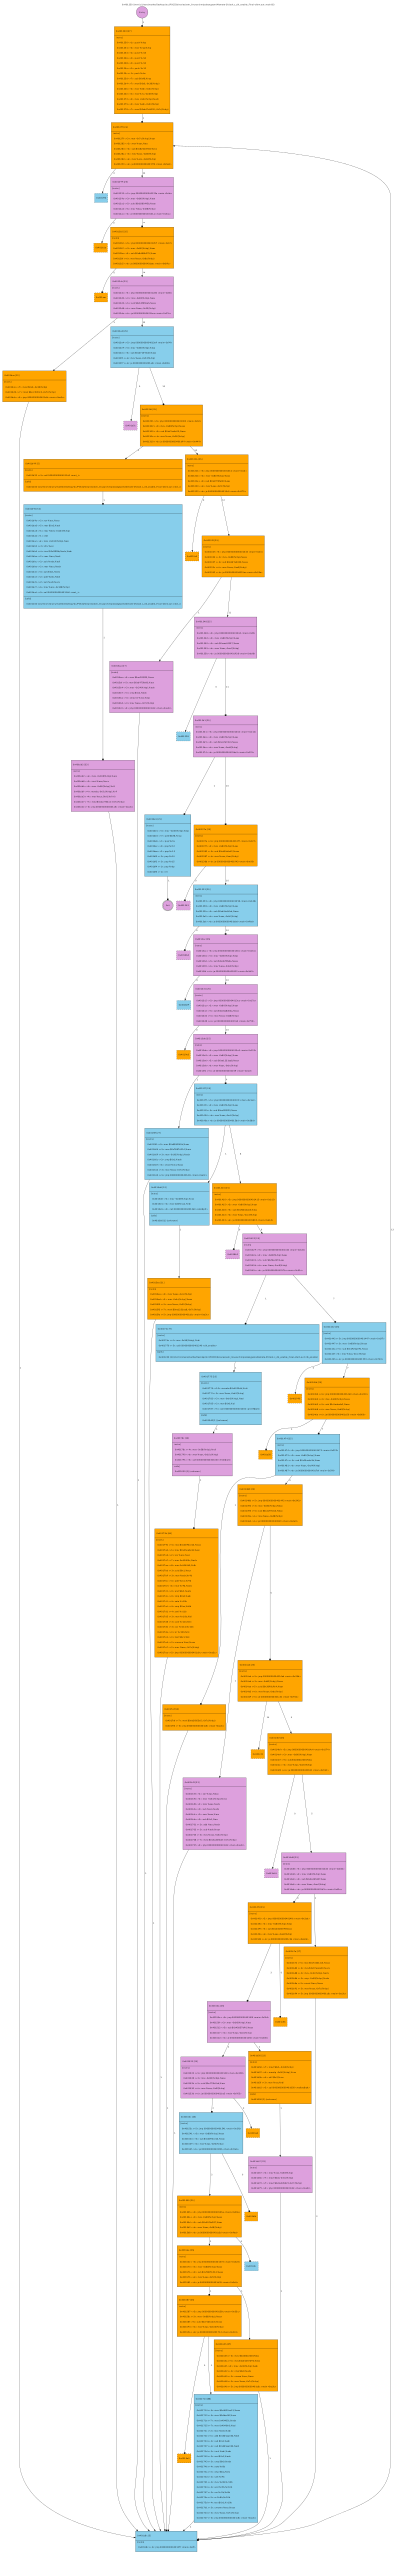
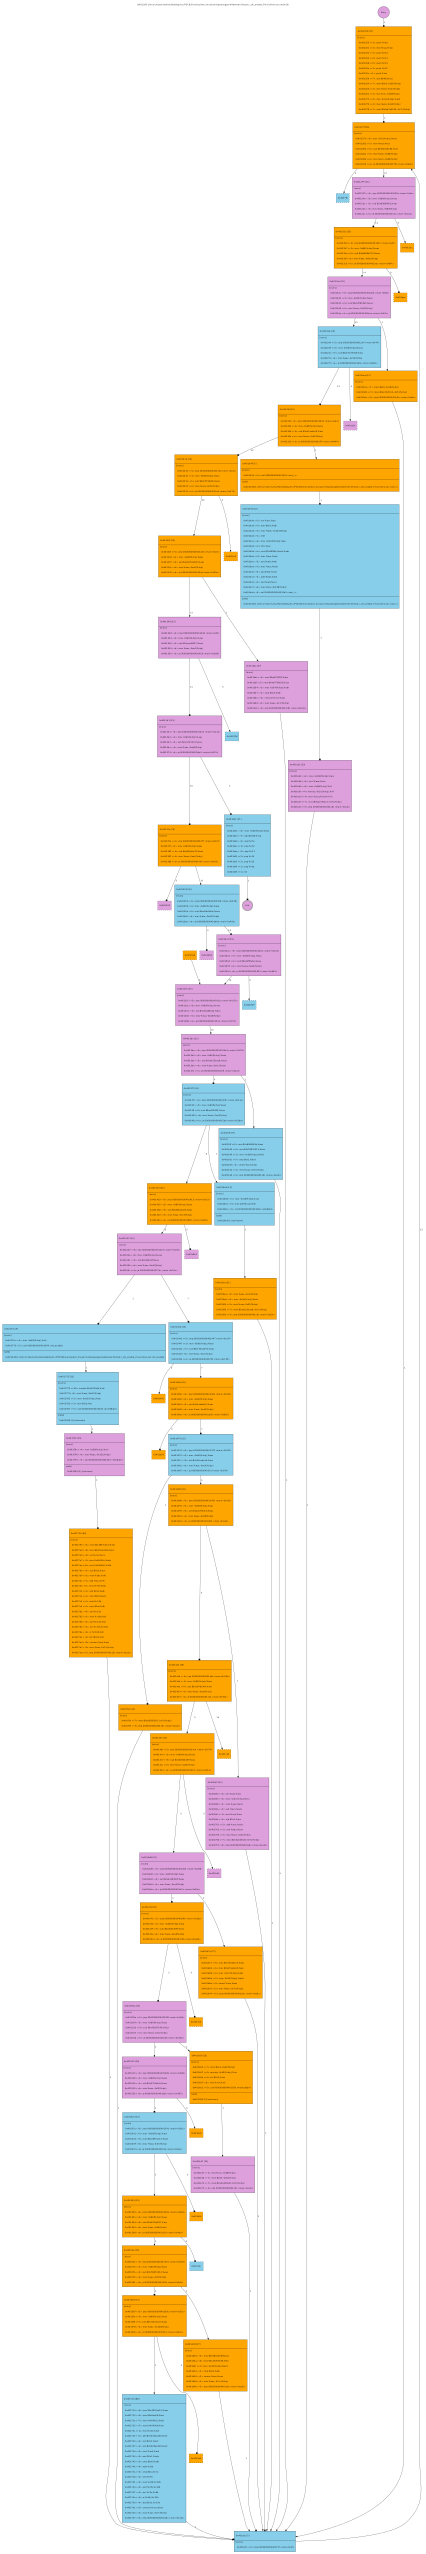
edge "0x4012fd [25]" -> "0x401316 [25]": arrowhead normal -> box
edge "0x4013c5 [25]" -> "0x4019e3": reversed
